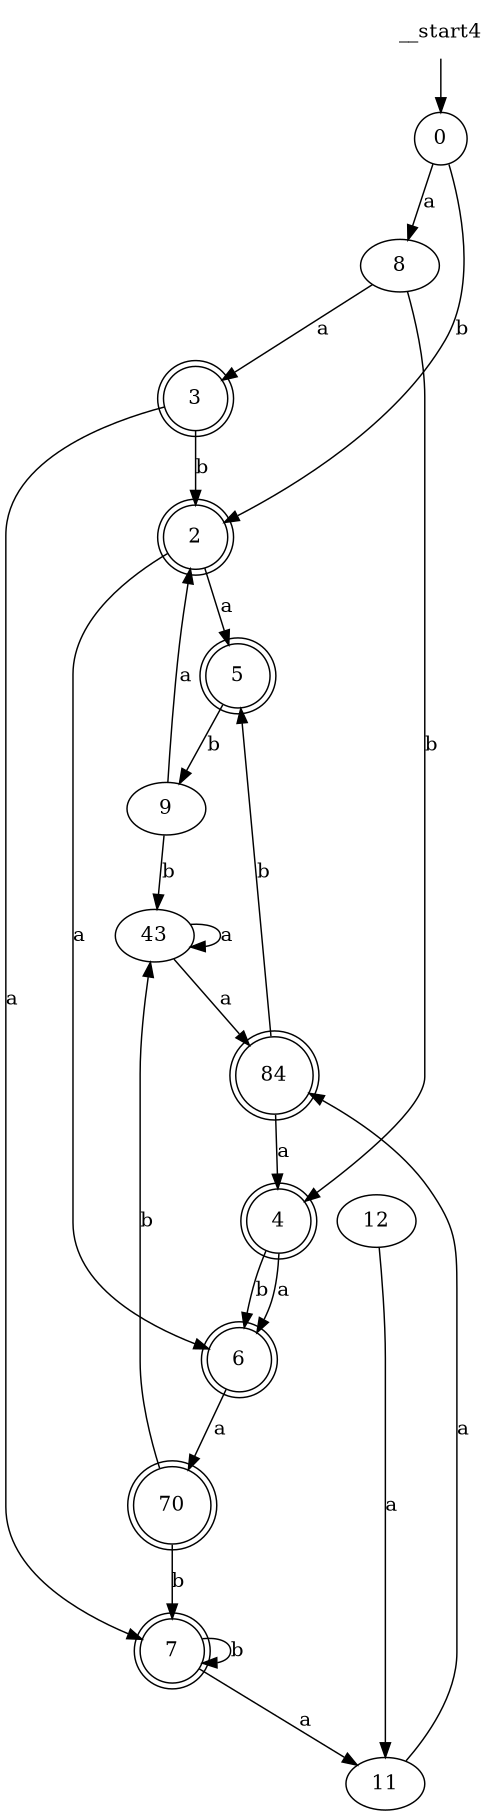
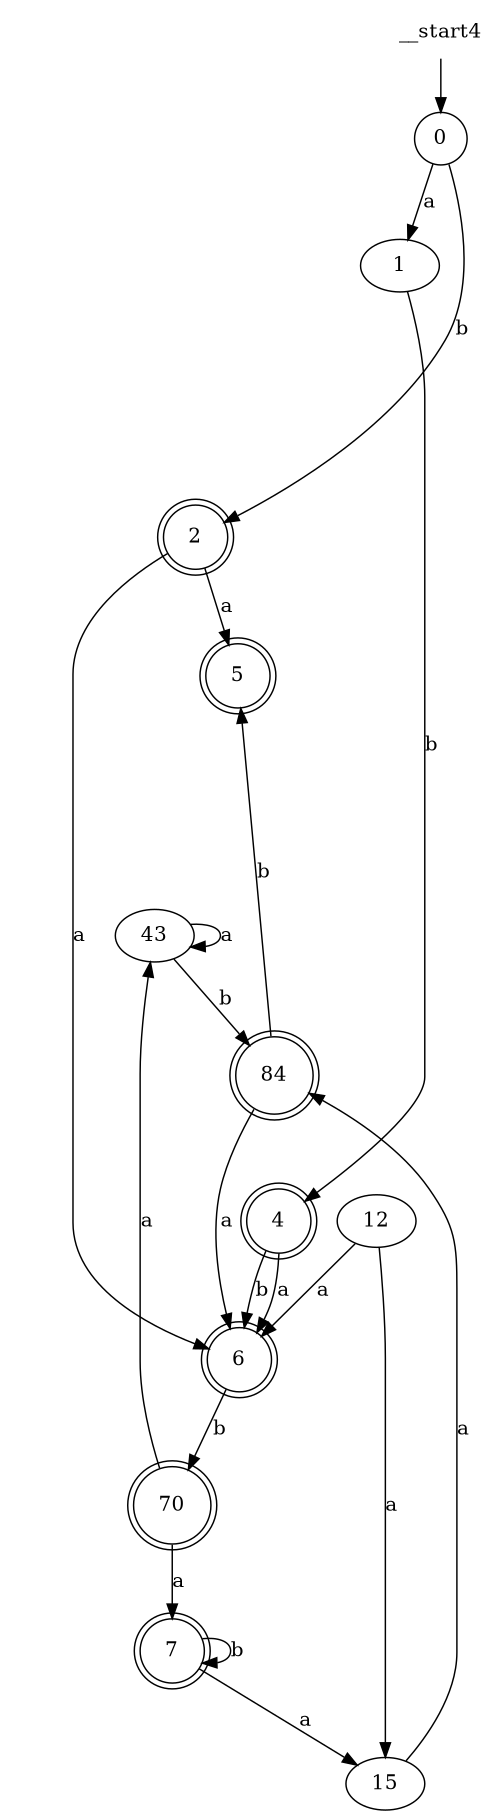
node "8": label "8" -> "1"
node "3": removed
node "9": removed
edge "43" -> "84": label "a" -> "b"
edge "84" -> "4": now "84" -> "6"
edge "70" -> "43": label "b" -> "a"
edge "12" -> "6": added, label "a"
edge "6" -> "70": label "a" -> "b"
edge "70" -> "7": label "b" -> "a"
node "11": label "11" -> "15"
